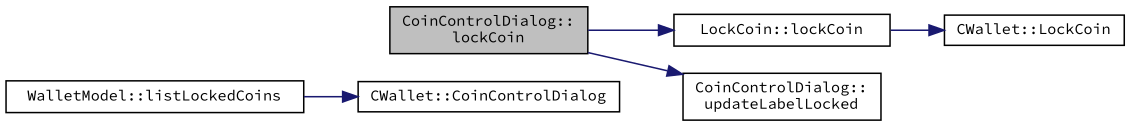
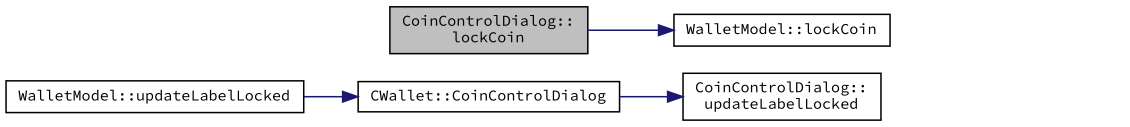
node "LockCoin::lockCoin": label "LockCoin::lockCoin" -> "WalletModel::lockCoin"
node "CWallet::LockCoin": removed
edge "CoinControlDialog:: lockCoin" -> "CoinControlDialog:: updateLabelLocked": now "CWallet::CoinControlDialog" -> "CoinControlDialog:: updateLabelLocked"
node "WalletModel::listLockedCoins": label "WalletModel::listLockedCoins" -> "WalletModel::updateLabelLocked"
